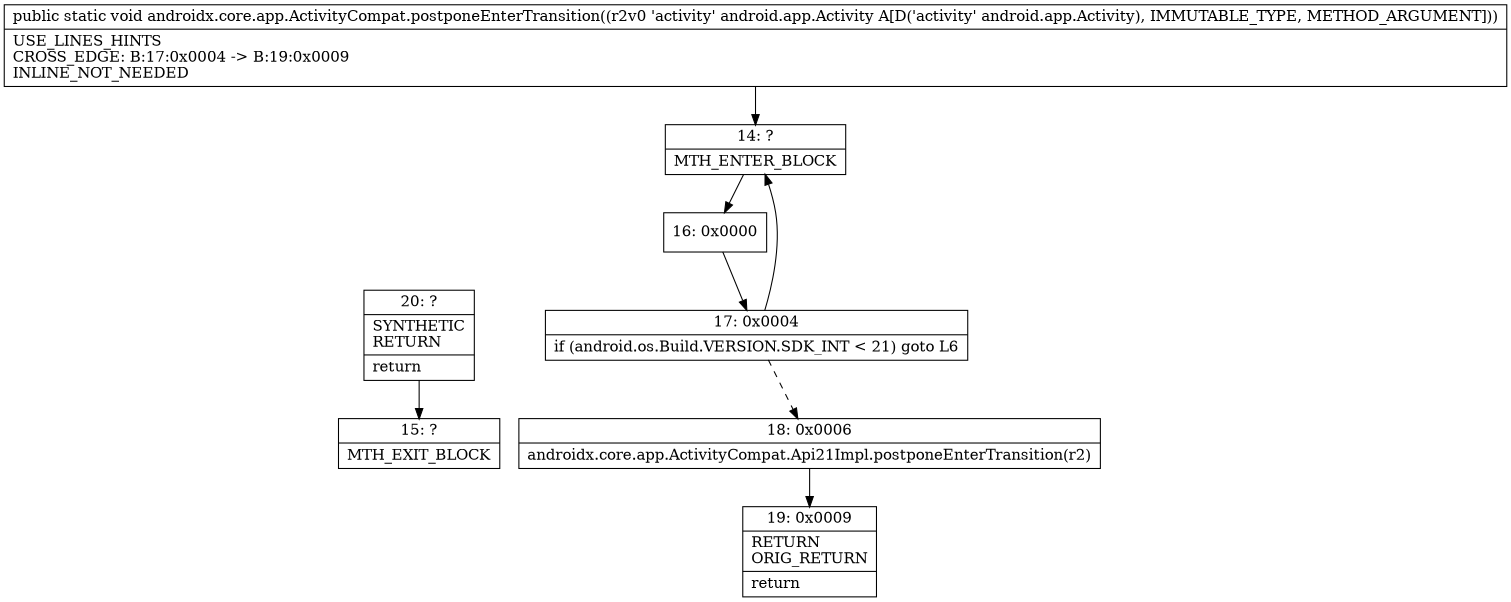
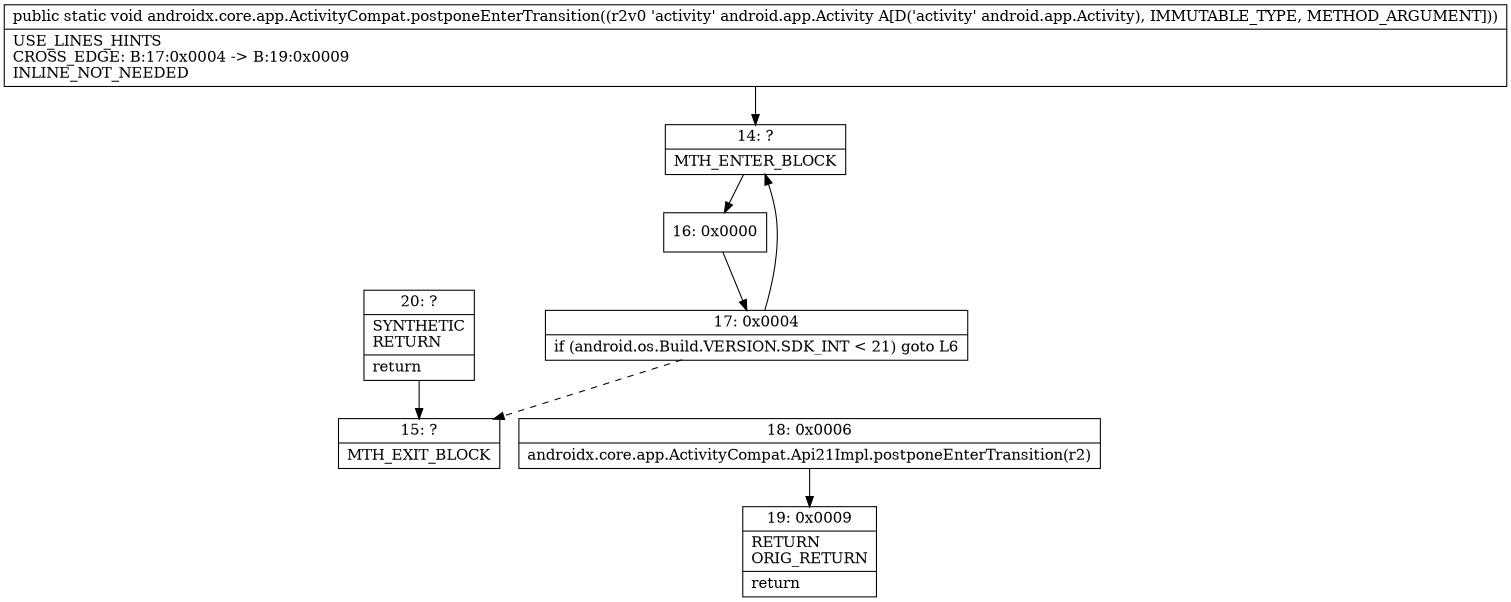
edge "17: 0x0004" -> "18: 0x0006": now "17: 0x0004" -> "15: ?"
